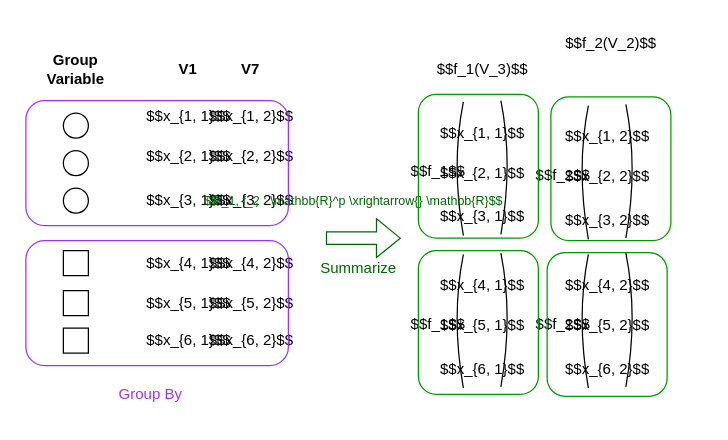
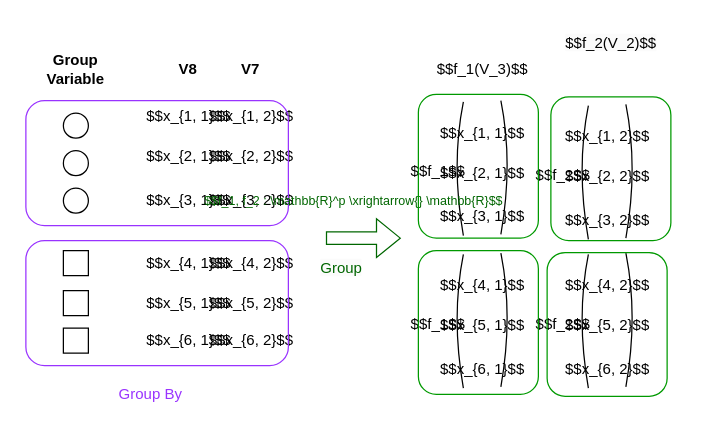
node "V1": label "V1" -> "V8"
node "Summarize": label "Summarize" -> "Group"
